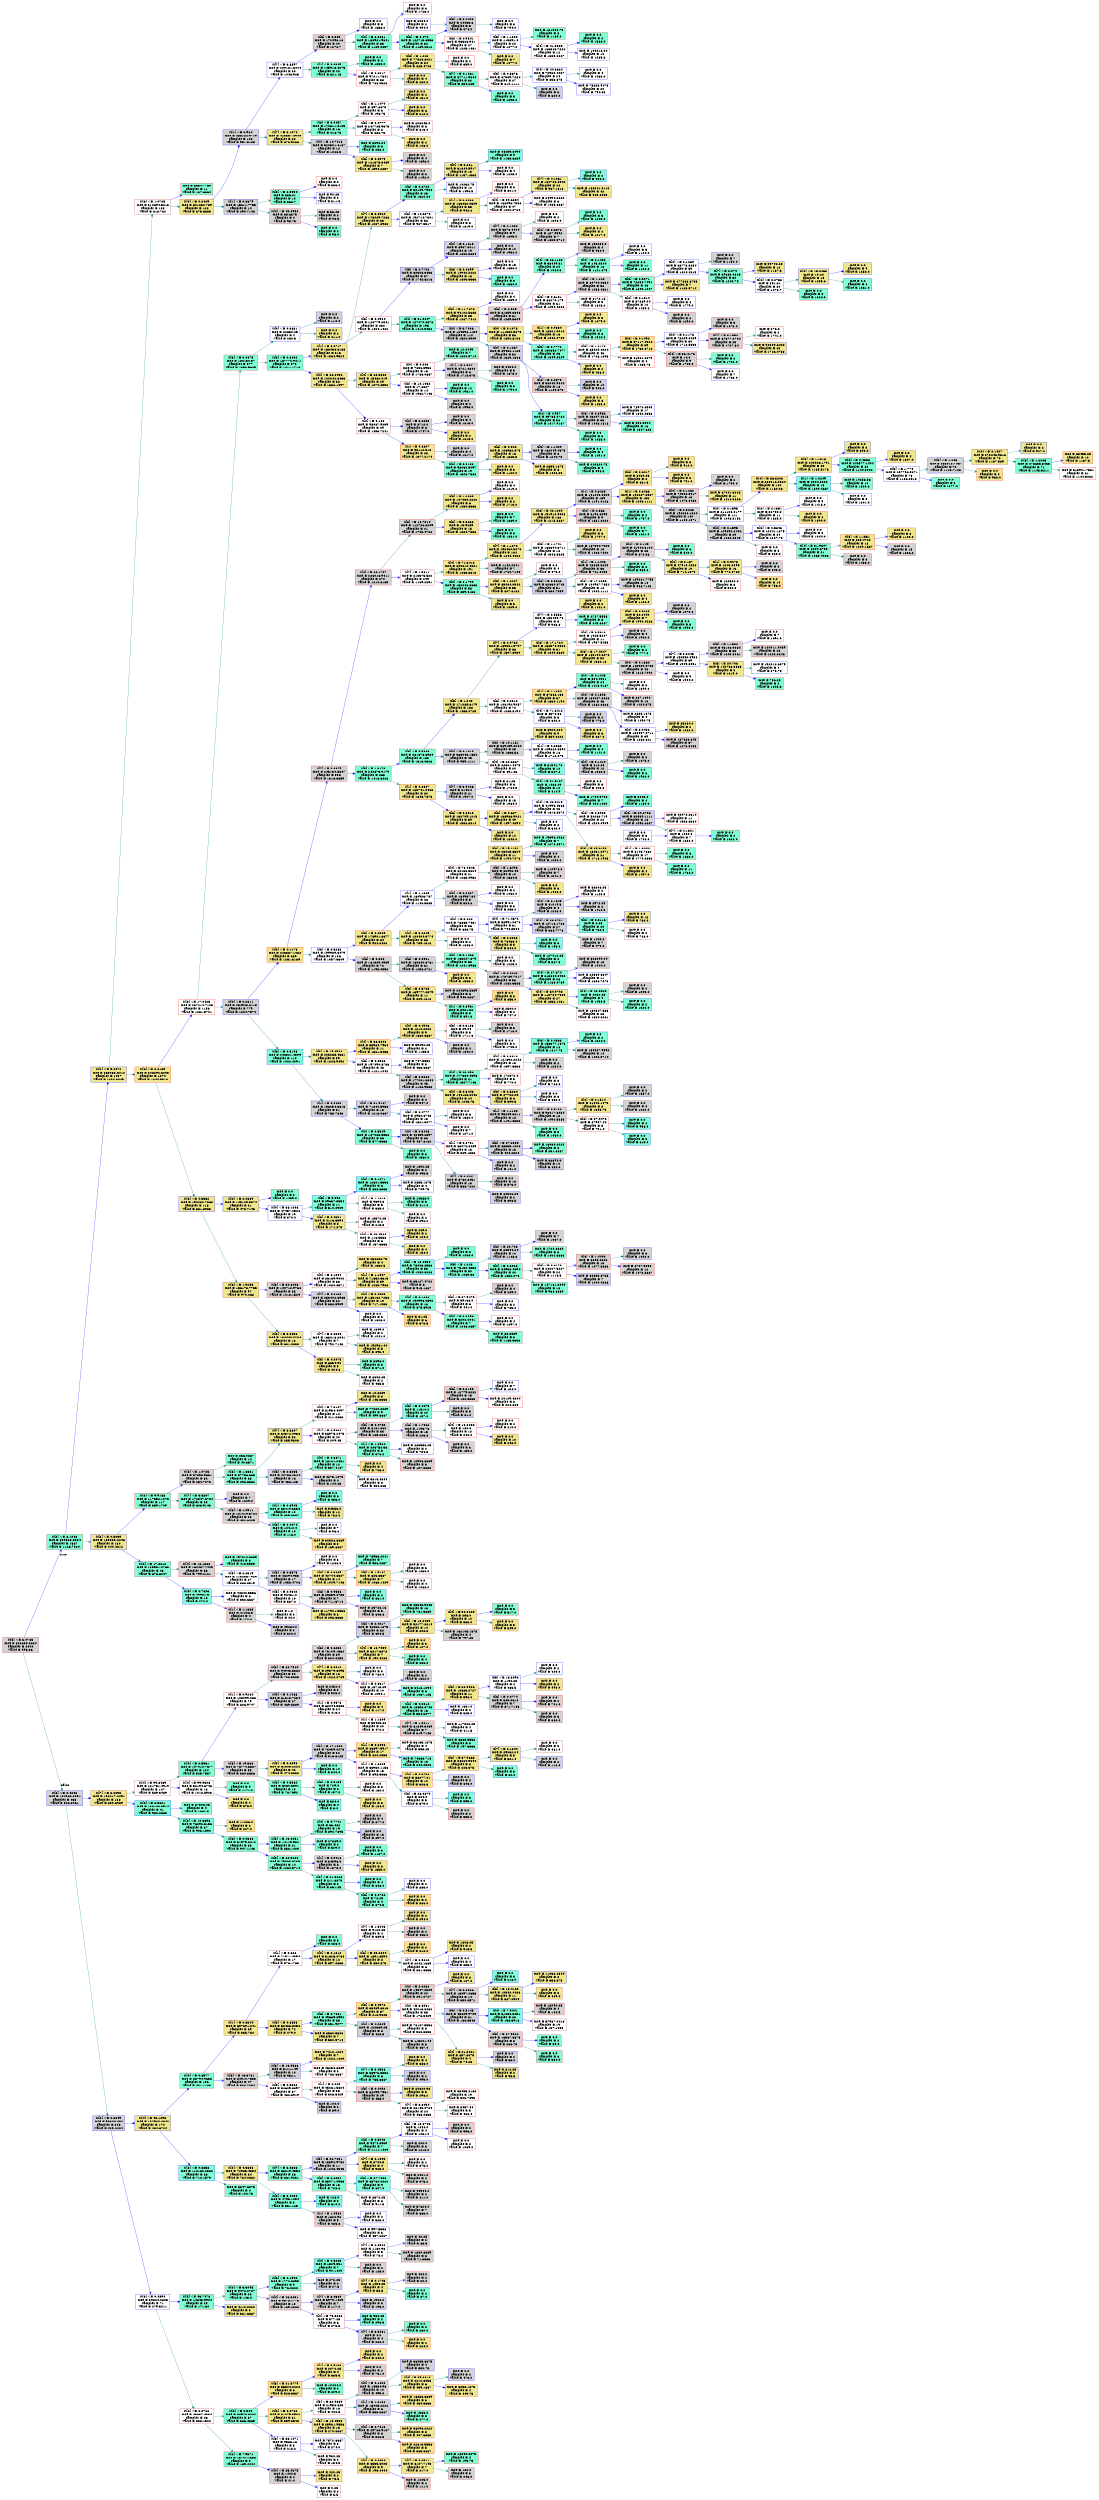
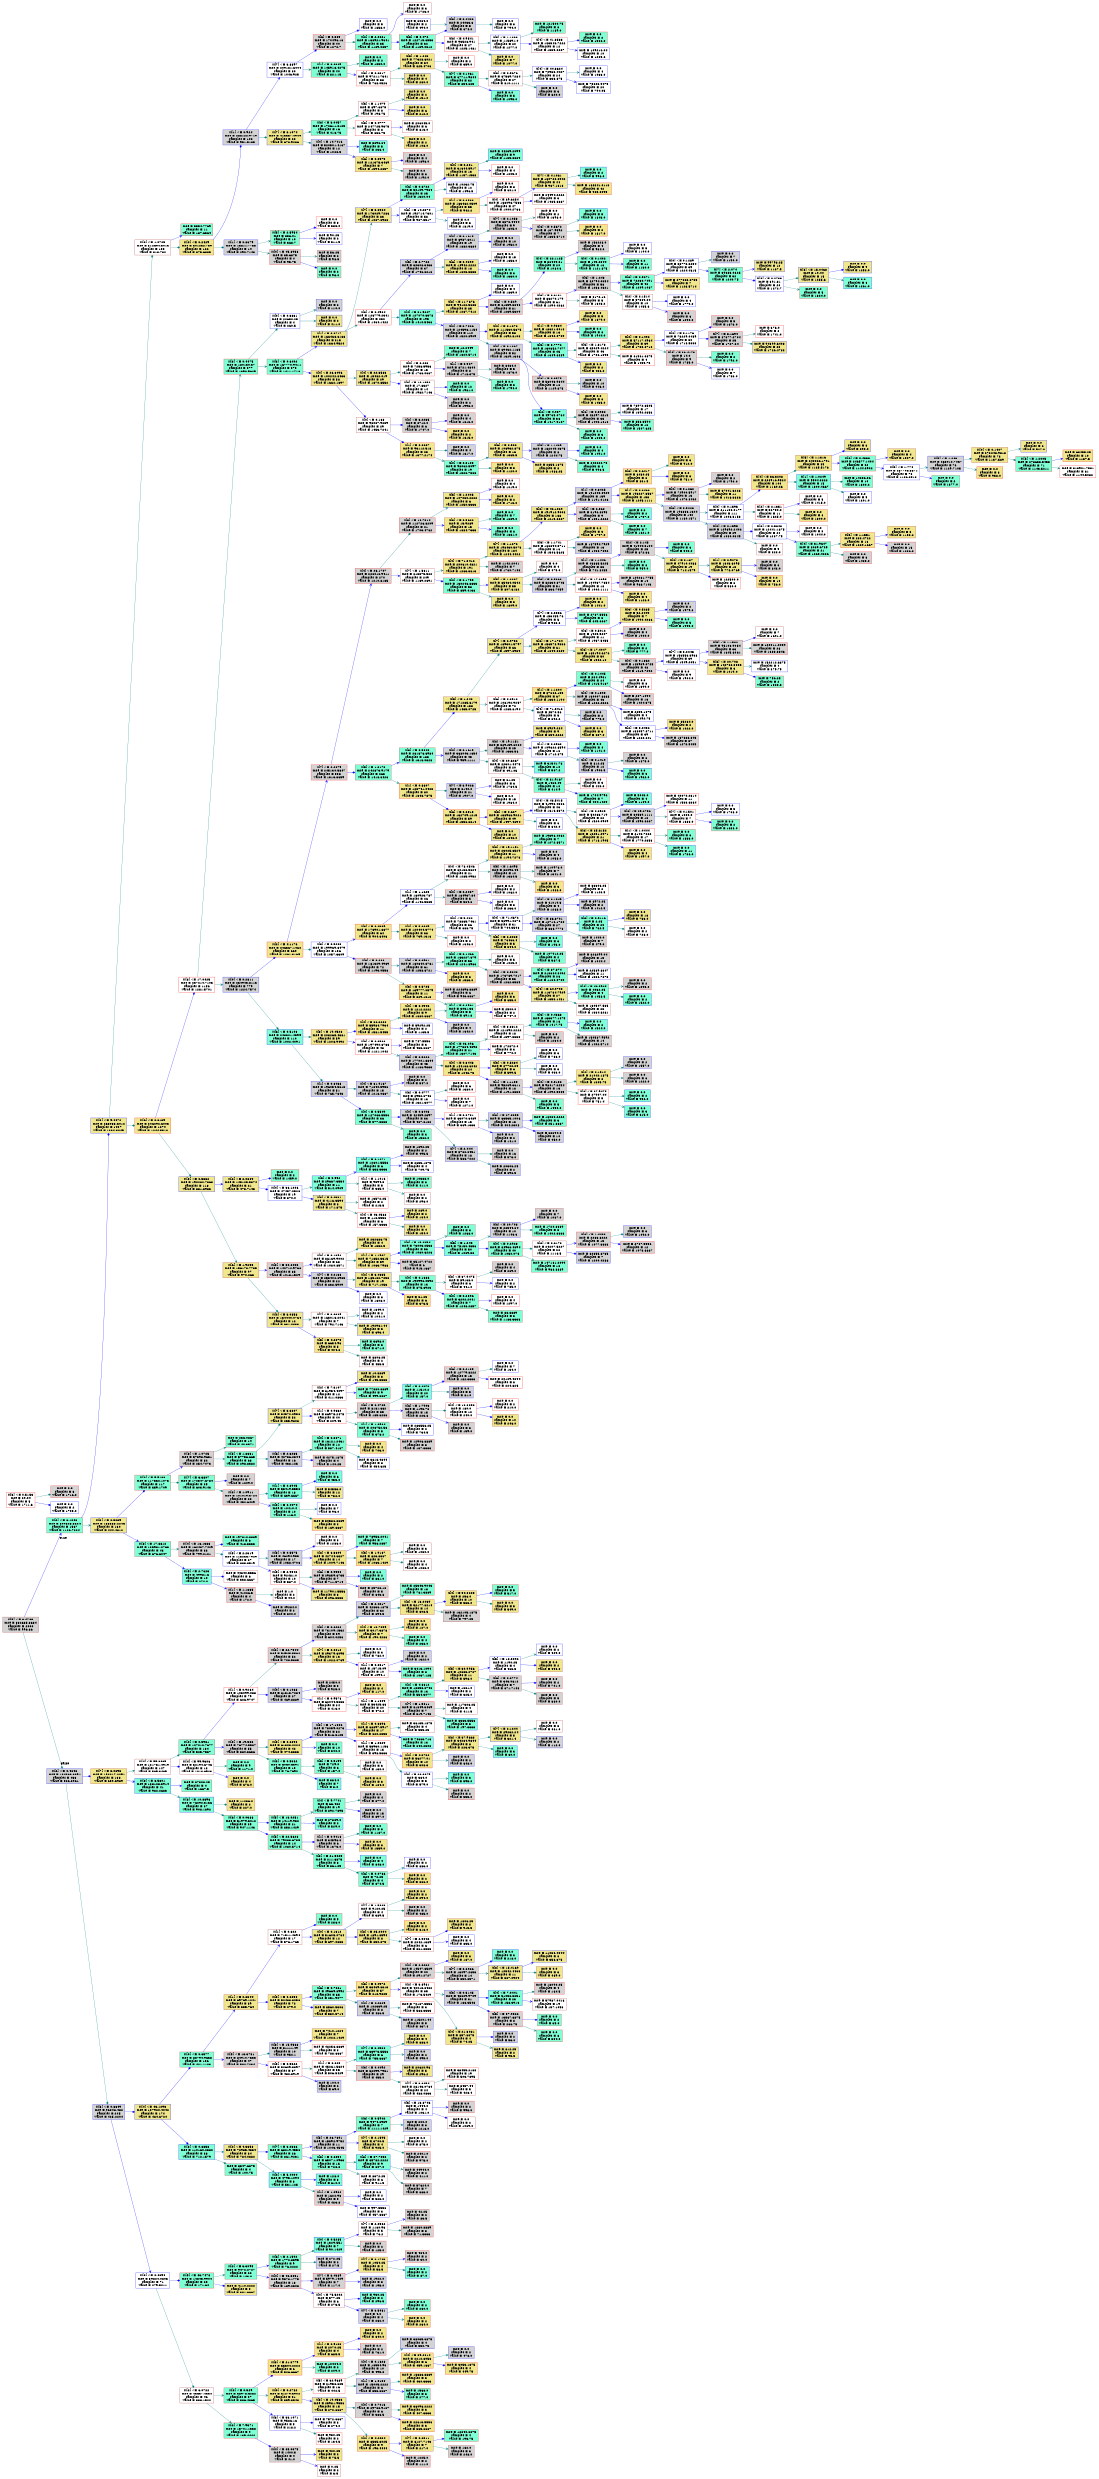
edge "mse = 0.0 samples = 5 value = 1708.0" -> "X[7] <= 4.1501 mse = 1000.0 samples = 7 value = 1688.0": reversed
edge "X[0] <= 0.4946 mse = 1212.2222 samples = 9 value = 1680.6667" -> "X[3] <= 0.5153 mse = 29.04 samples = 5 value = 1711.6": now "X[0] <= 0.4946 mse = 1212.2222 samples = 9 value = 1680.6667" -> "X[1] <= 0.8961 mse = 3031.36 samples = 5 value = 691.8"
node "mse = 384.0 samples = 4 value = 8.0": label "mse = 384.0 samples = 4 value = 8.0" -> "mse = 384.0 samples = 7 value = 8.0"
